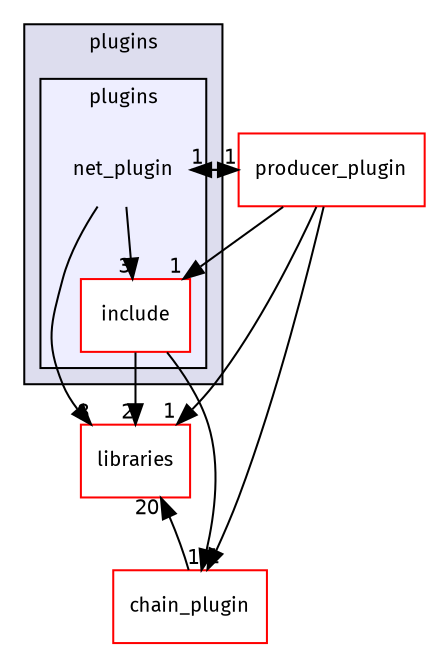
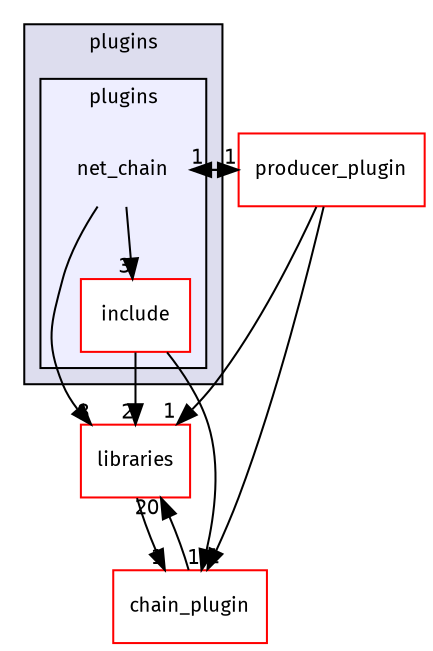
node "net_plugin": label "net_plugin" -> "net_chain"
edge "producer_plugin" -> "include": removed
edge "libraries" -> "chain_plugin": added
